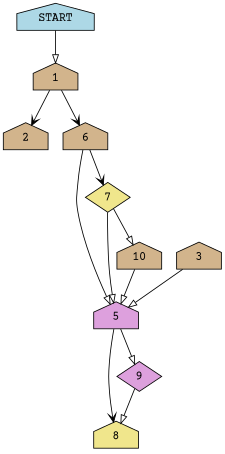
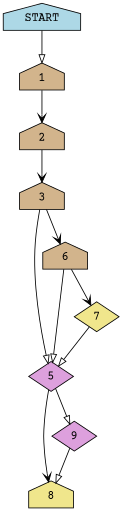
edge "1" -> "6": now "3" -> "6"
edge "2" -> "3": added
node "10": removed
node "5": shape house -> diamond
